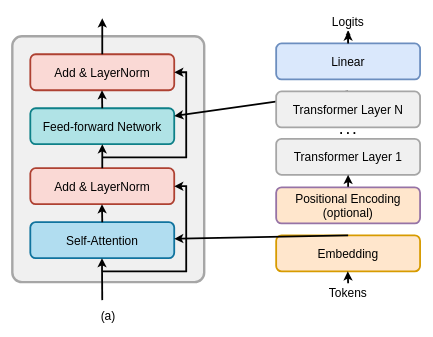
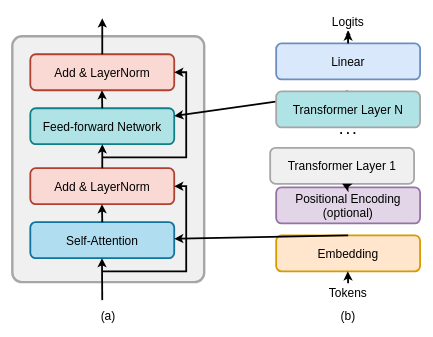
node "Transformer Layer N": fillcolor #f0f0f0 -> #b0e3e6
node "Transformer Layer 1": moved (348, 157) -> (342, 166)
node "Positional Encoding (optional)": fillcolor #ffe6cc -> #e1d5e7
node "(b)": added
